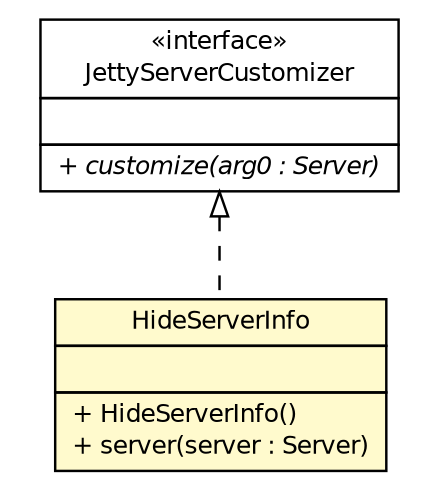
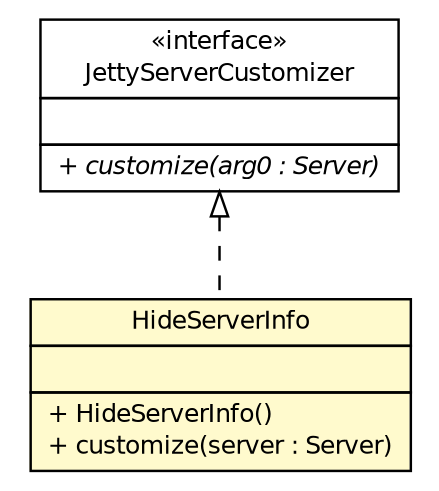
node "HideServerInfo": text "+ server(server : Server)" -> "+ customize(server : Server)"
